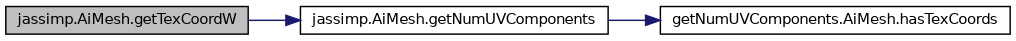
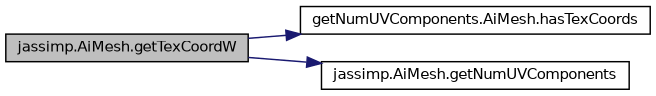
edge "jassimp.AiMesh.getNumUVComponents" -> "getNumUVComponents.AiMesh.hasTexCoords": now "jassimp.AiMesh.getTexCoordW" -> "getNumUVComponents.AiMesh.hasTexCoords"
